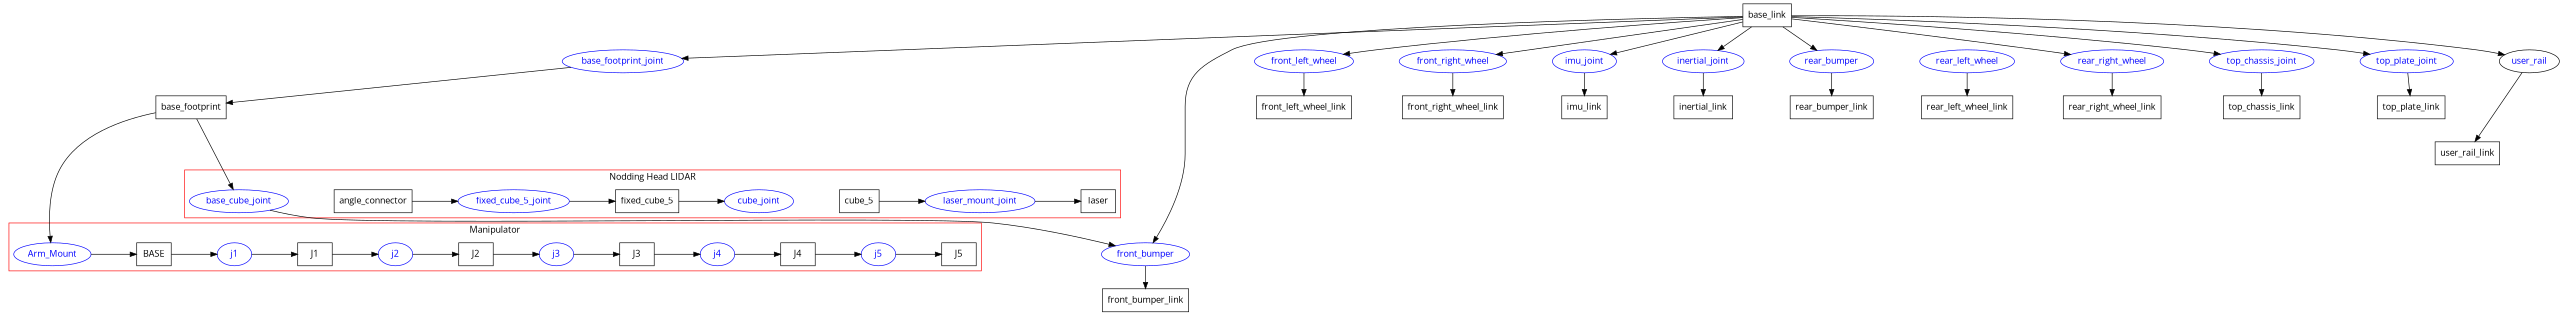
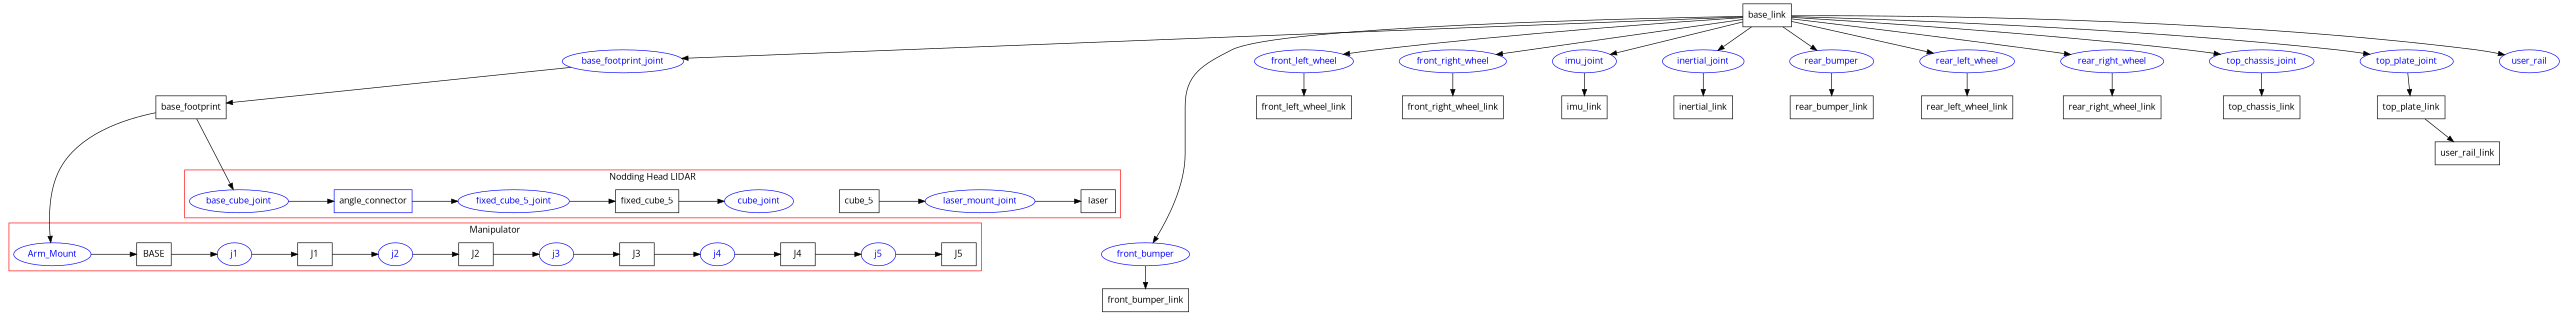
edge "base_link" -> "rear_left_wheel": added
node "user_rail": color black -> blue
edge "user_rail" -> "user_rail_link": now "top_plate_link" -> "user_rail_link"
node "angle_connector": color black -> blue
edge "base_cube_joint" -> "front_bumper": now "base_cube_joint" -> "angle_connector"
